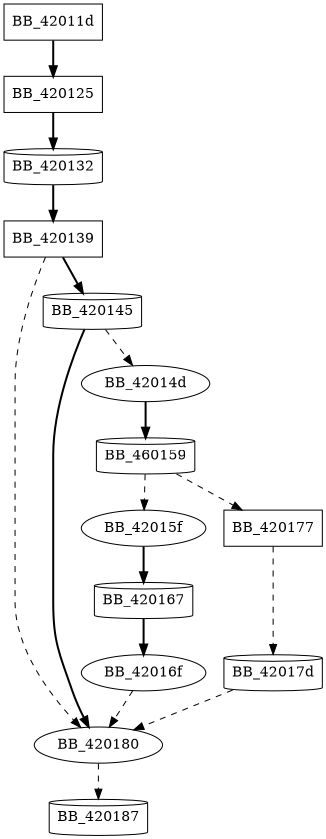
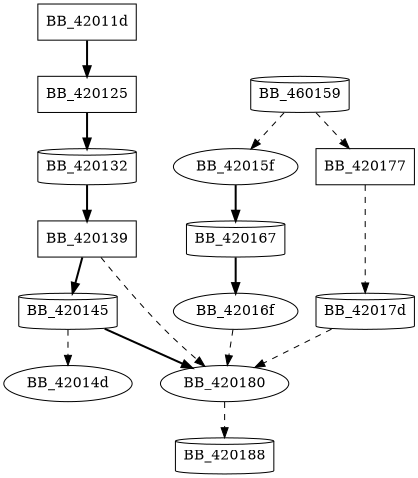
edge "BB_42014d" -> "BB_460159": removed
node "BB_420187": label "BB_420187" -> "BB_420188"
